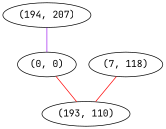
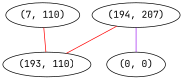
node "(7, 118)": label "(7, 118)" -> "(7, 110)"
edge "(0, 0)" -- "(193, 110)": now "(194, 207)" -- "(193, 110)"
